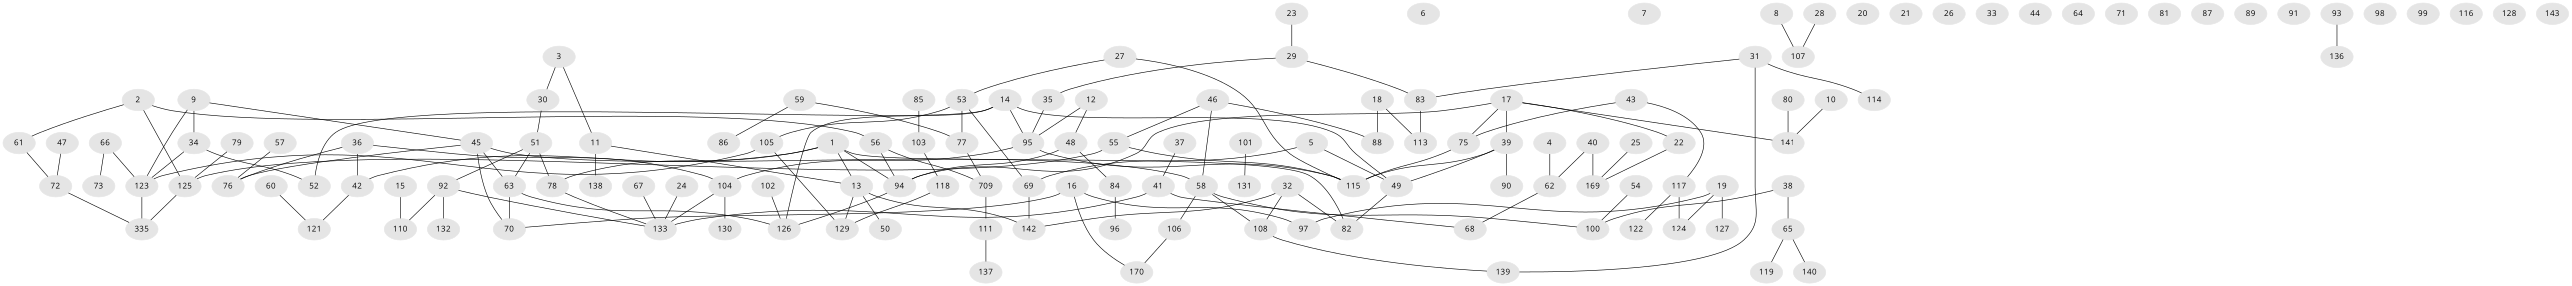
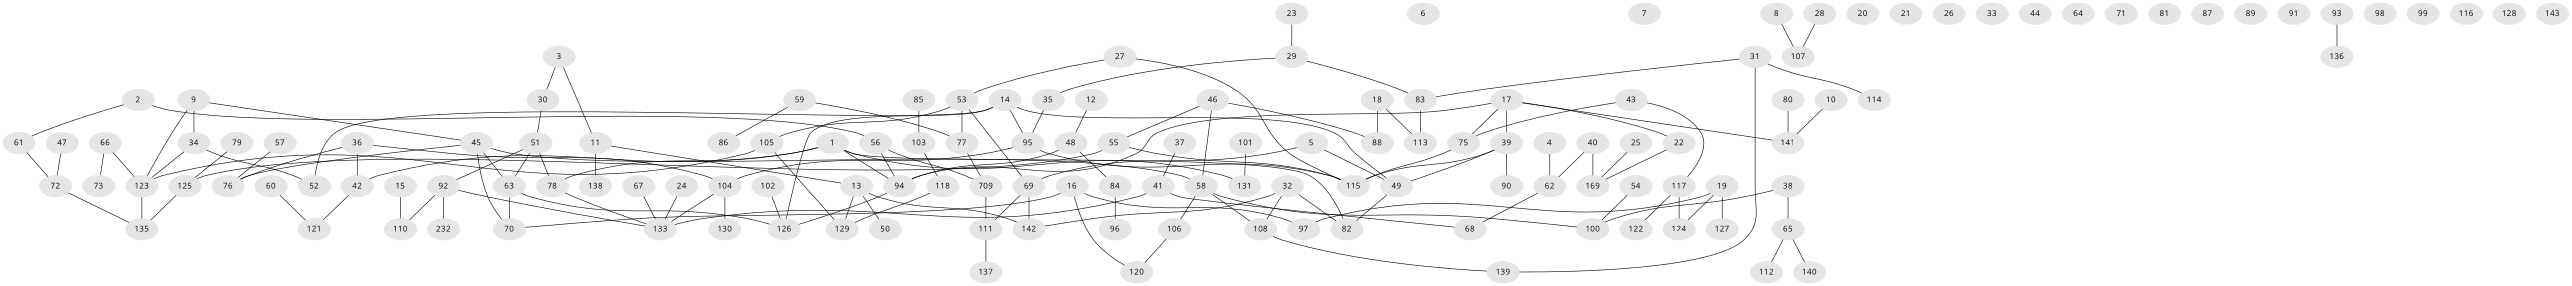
edge "12" -- "95": removed
edge "2" -- "125": removed
edge "1" -- "13": now "1" -- "131"
edge "69" -- "111": added
node "335": label "335" -> "135"
node "132": label "132" -> "232"
node "170": label "170" -> "120"
node "119": label "119" -> "112"
